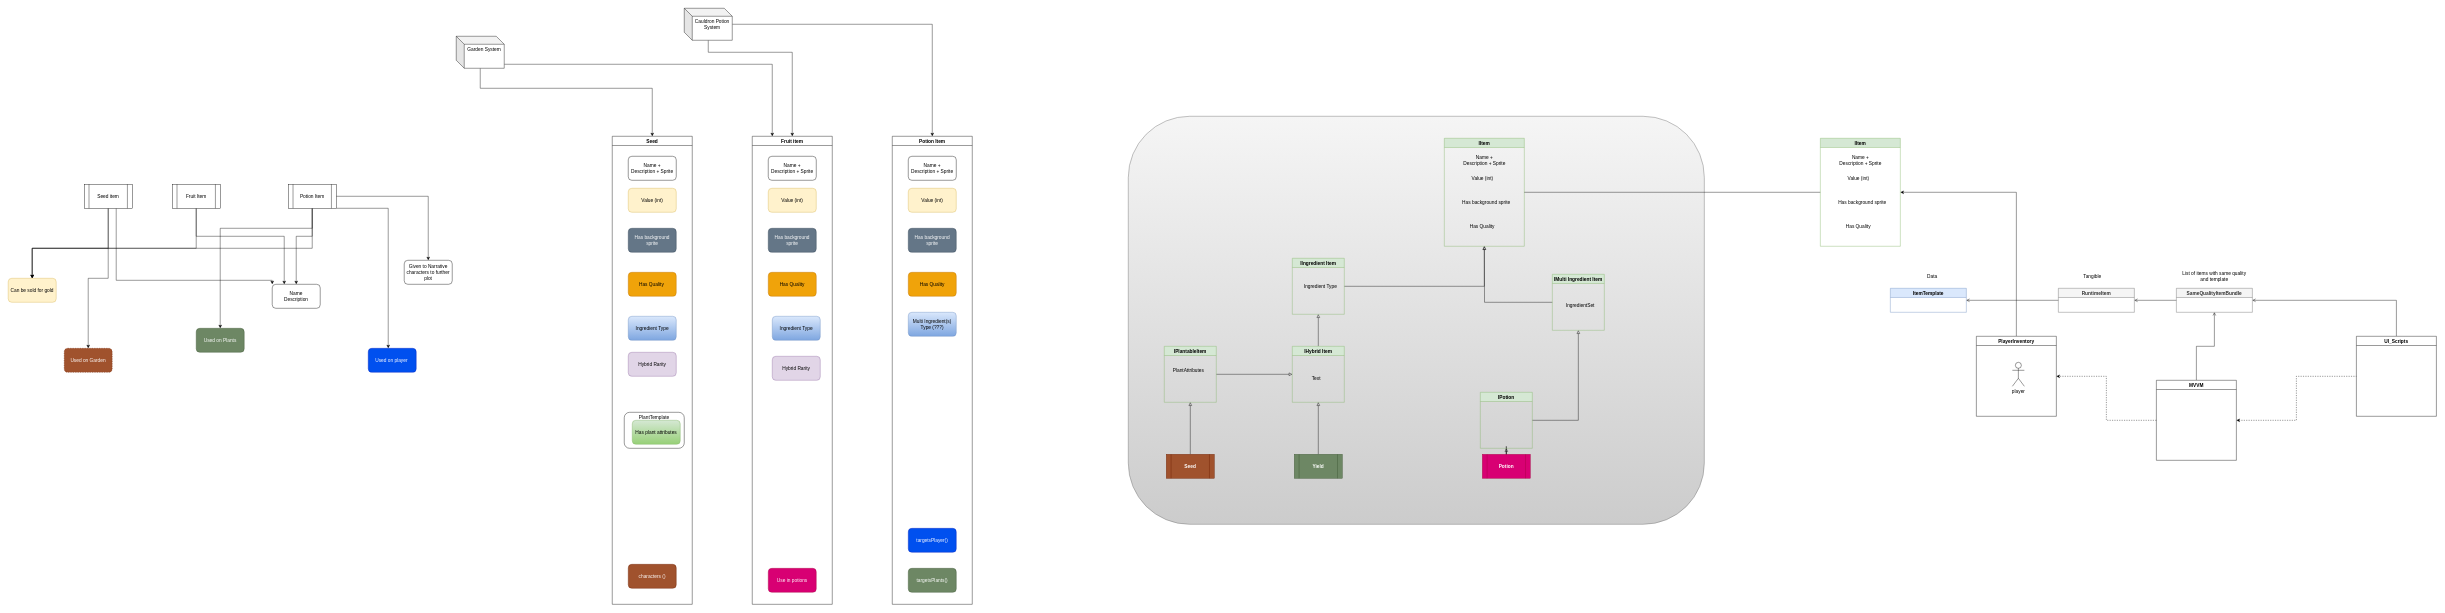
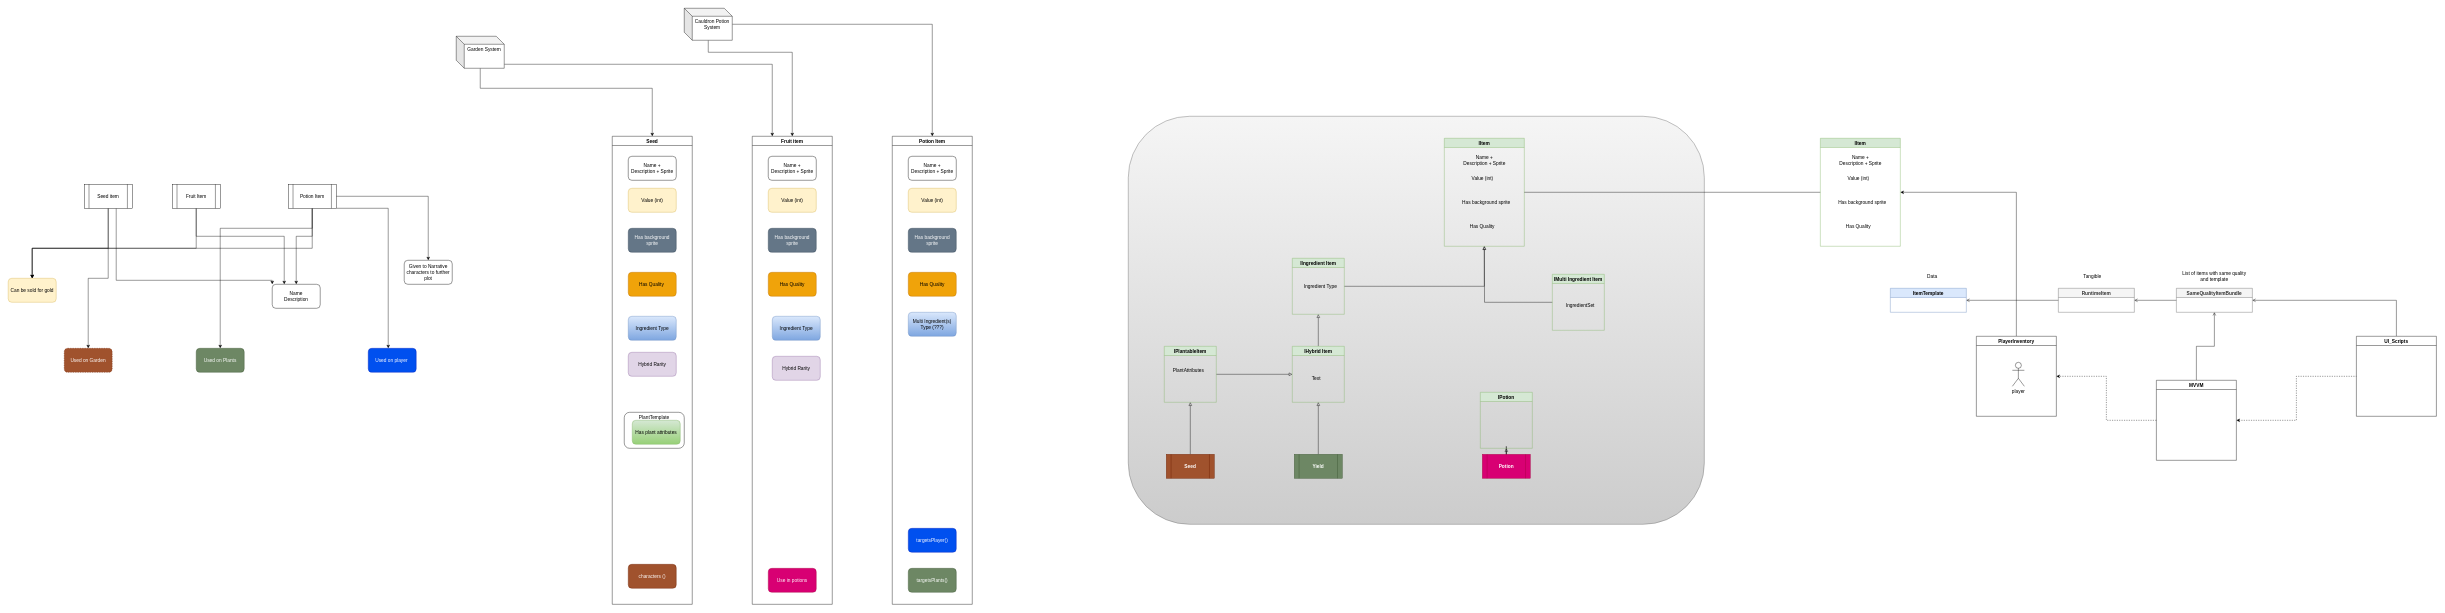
node "Used on Plants": moved (220, 340) -> (220, 360)
edge "IPotion" -> "IMulti Ingredient Item": removed
